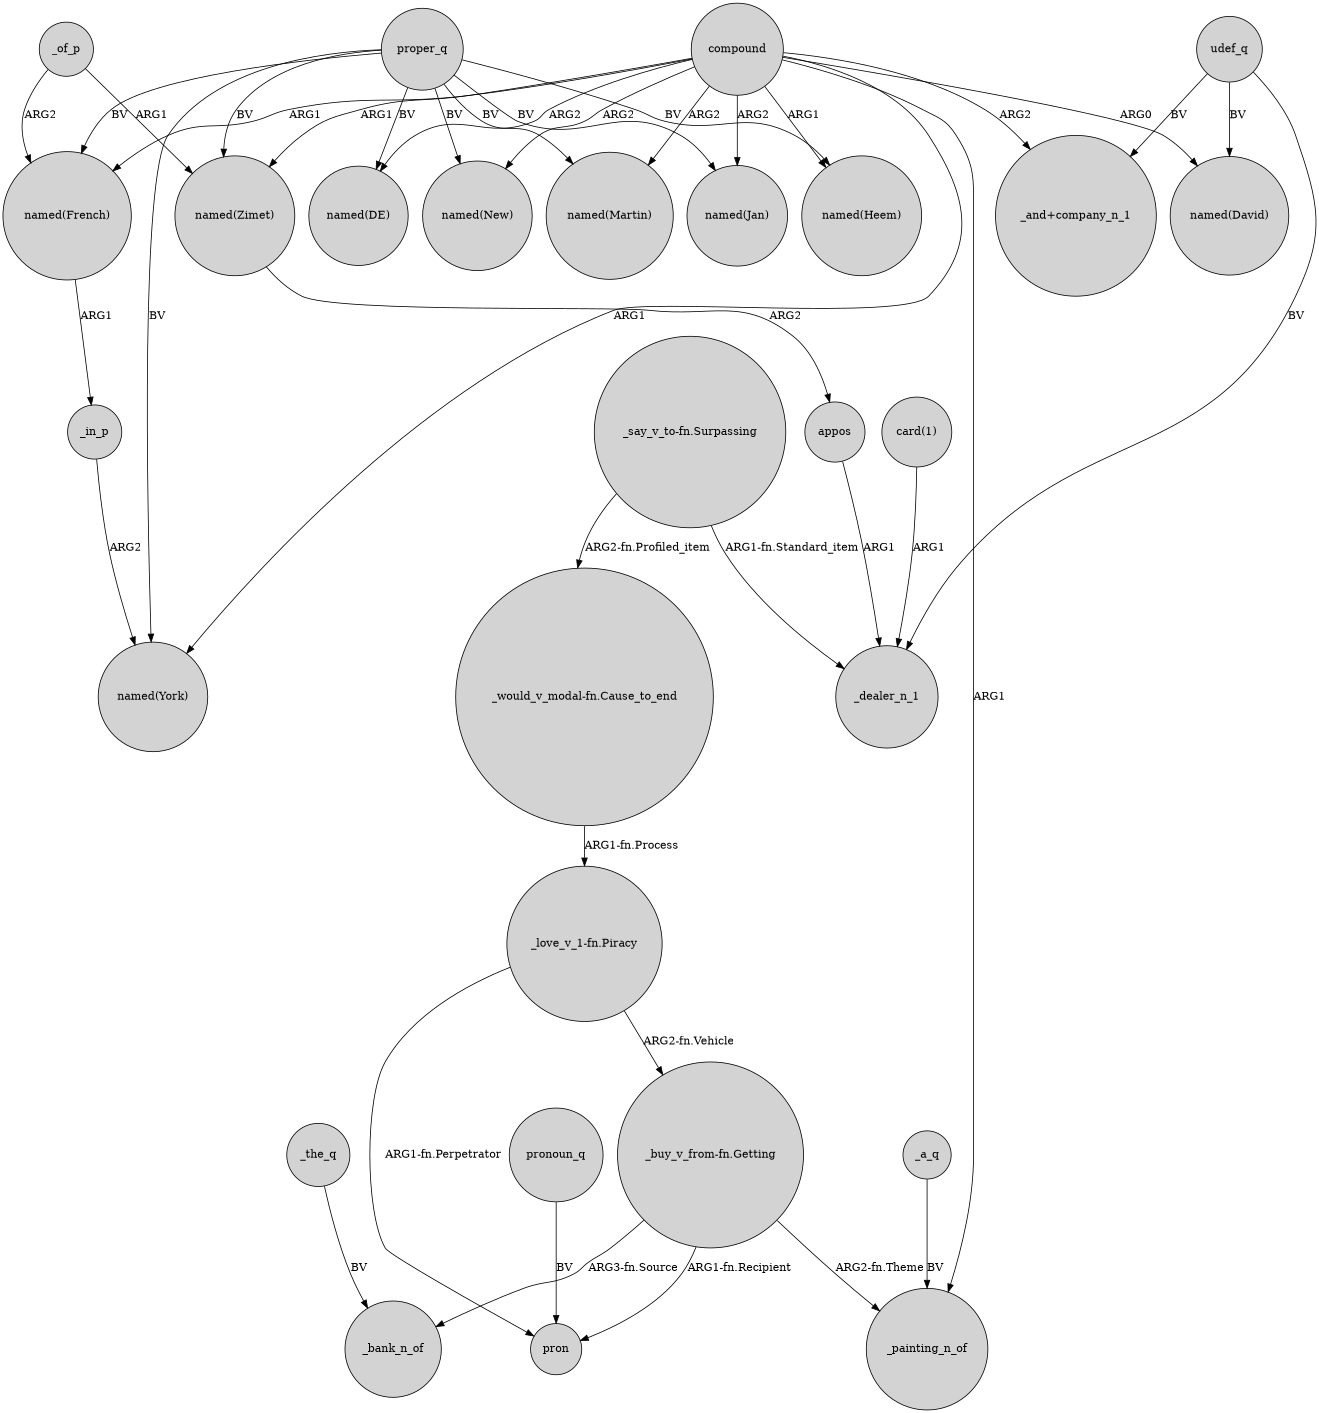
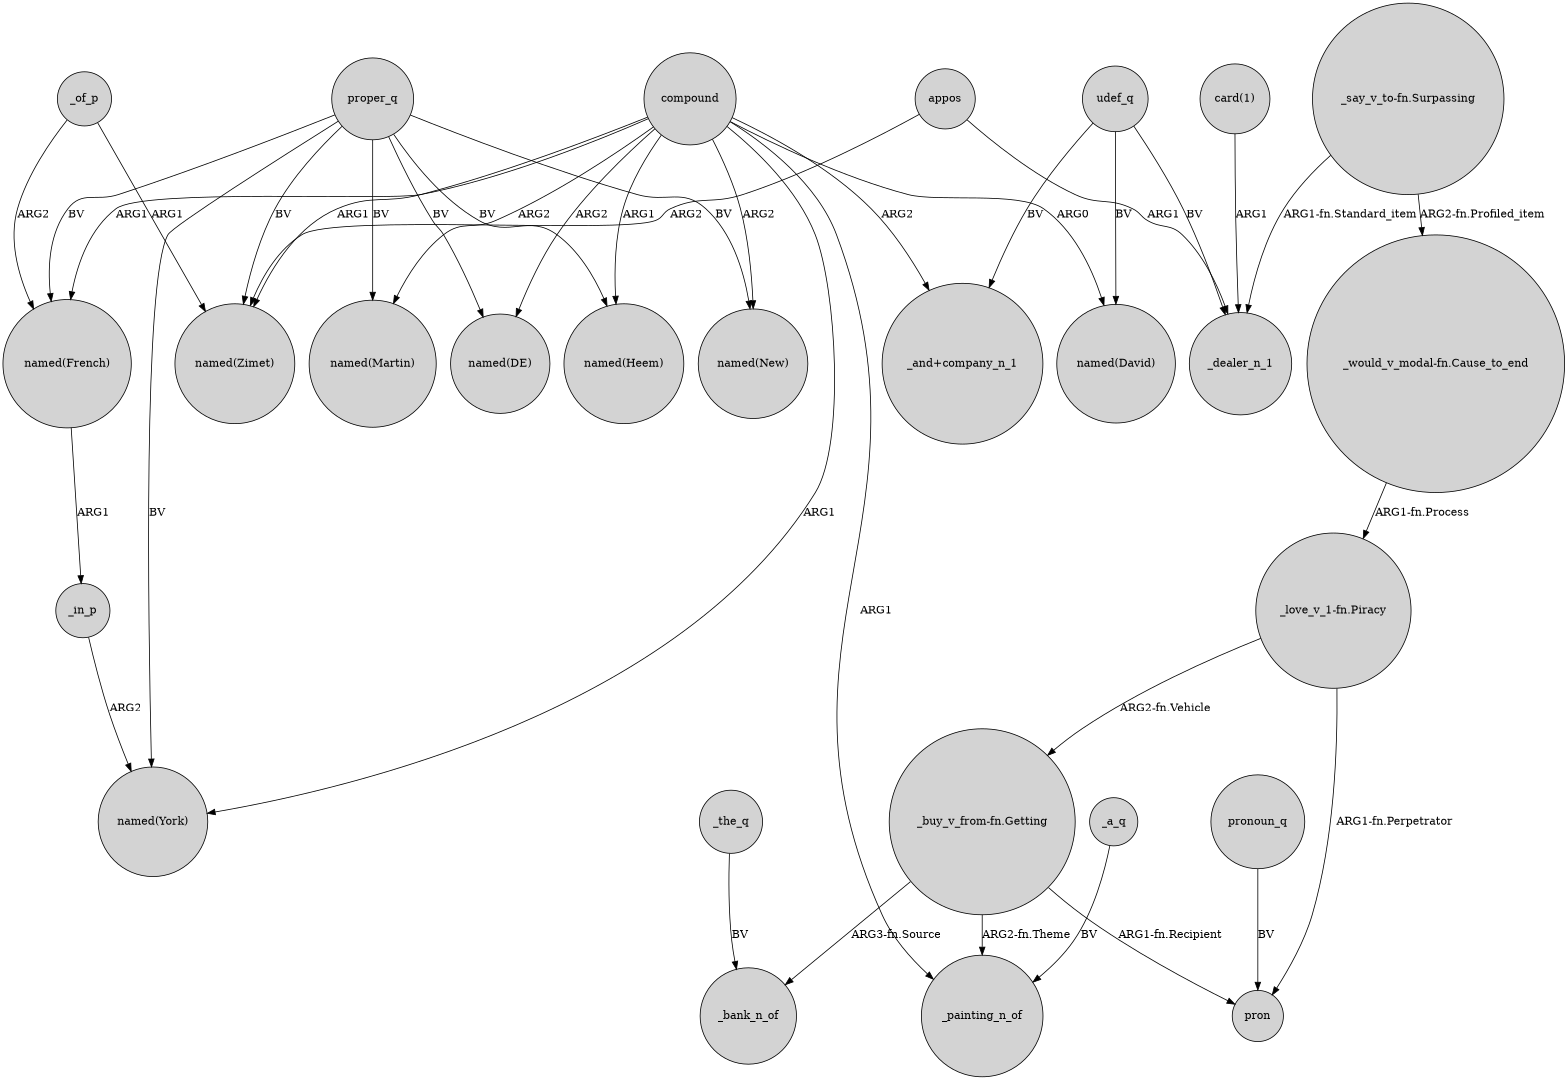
node "named(Jan)": removed
edge "named(Zimet)" -> "appos": reversed
